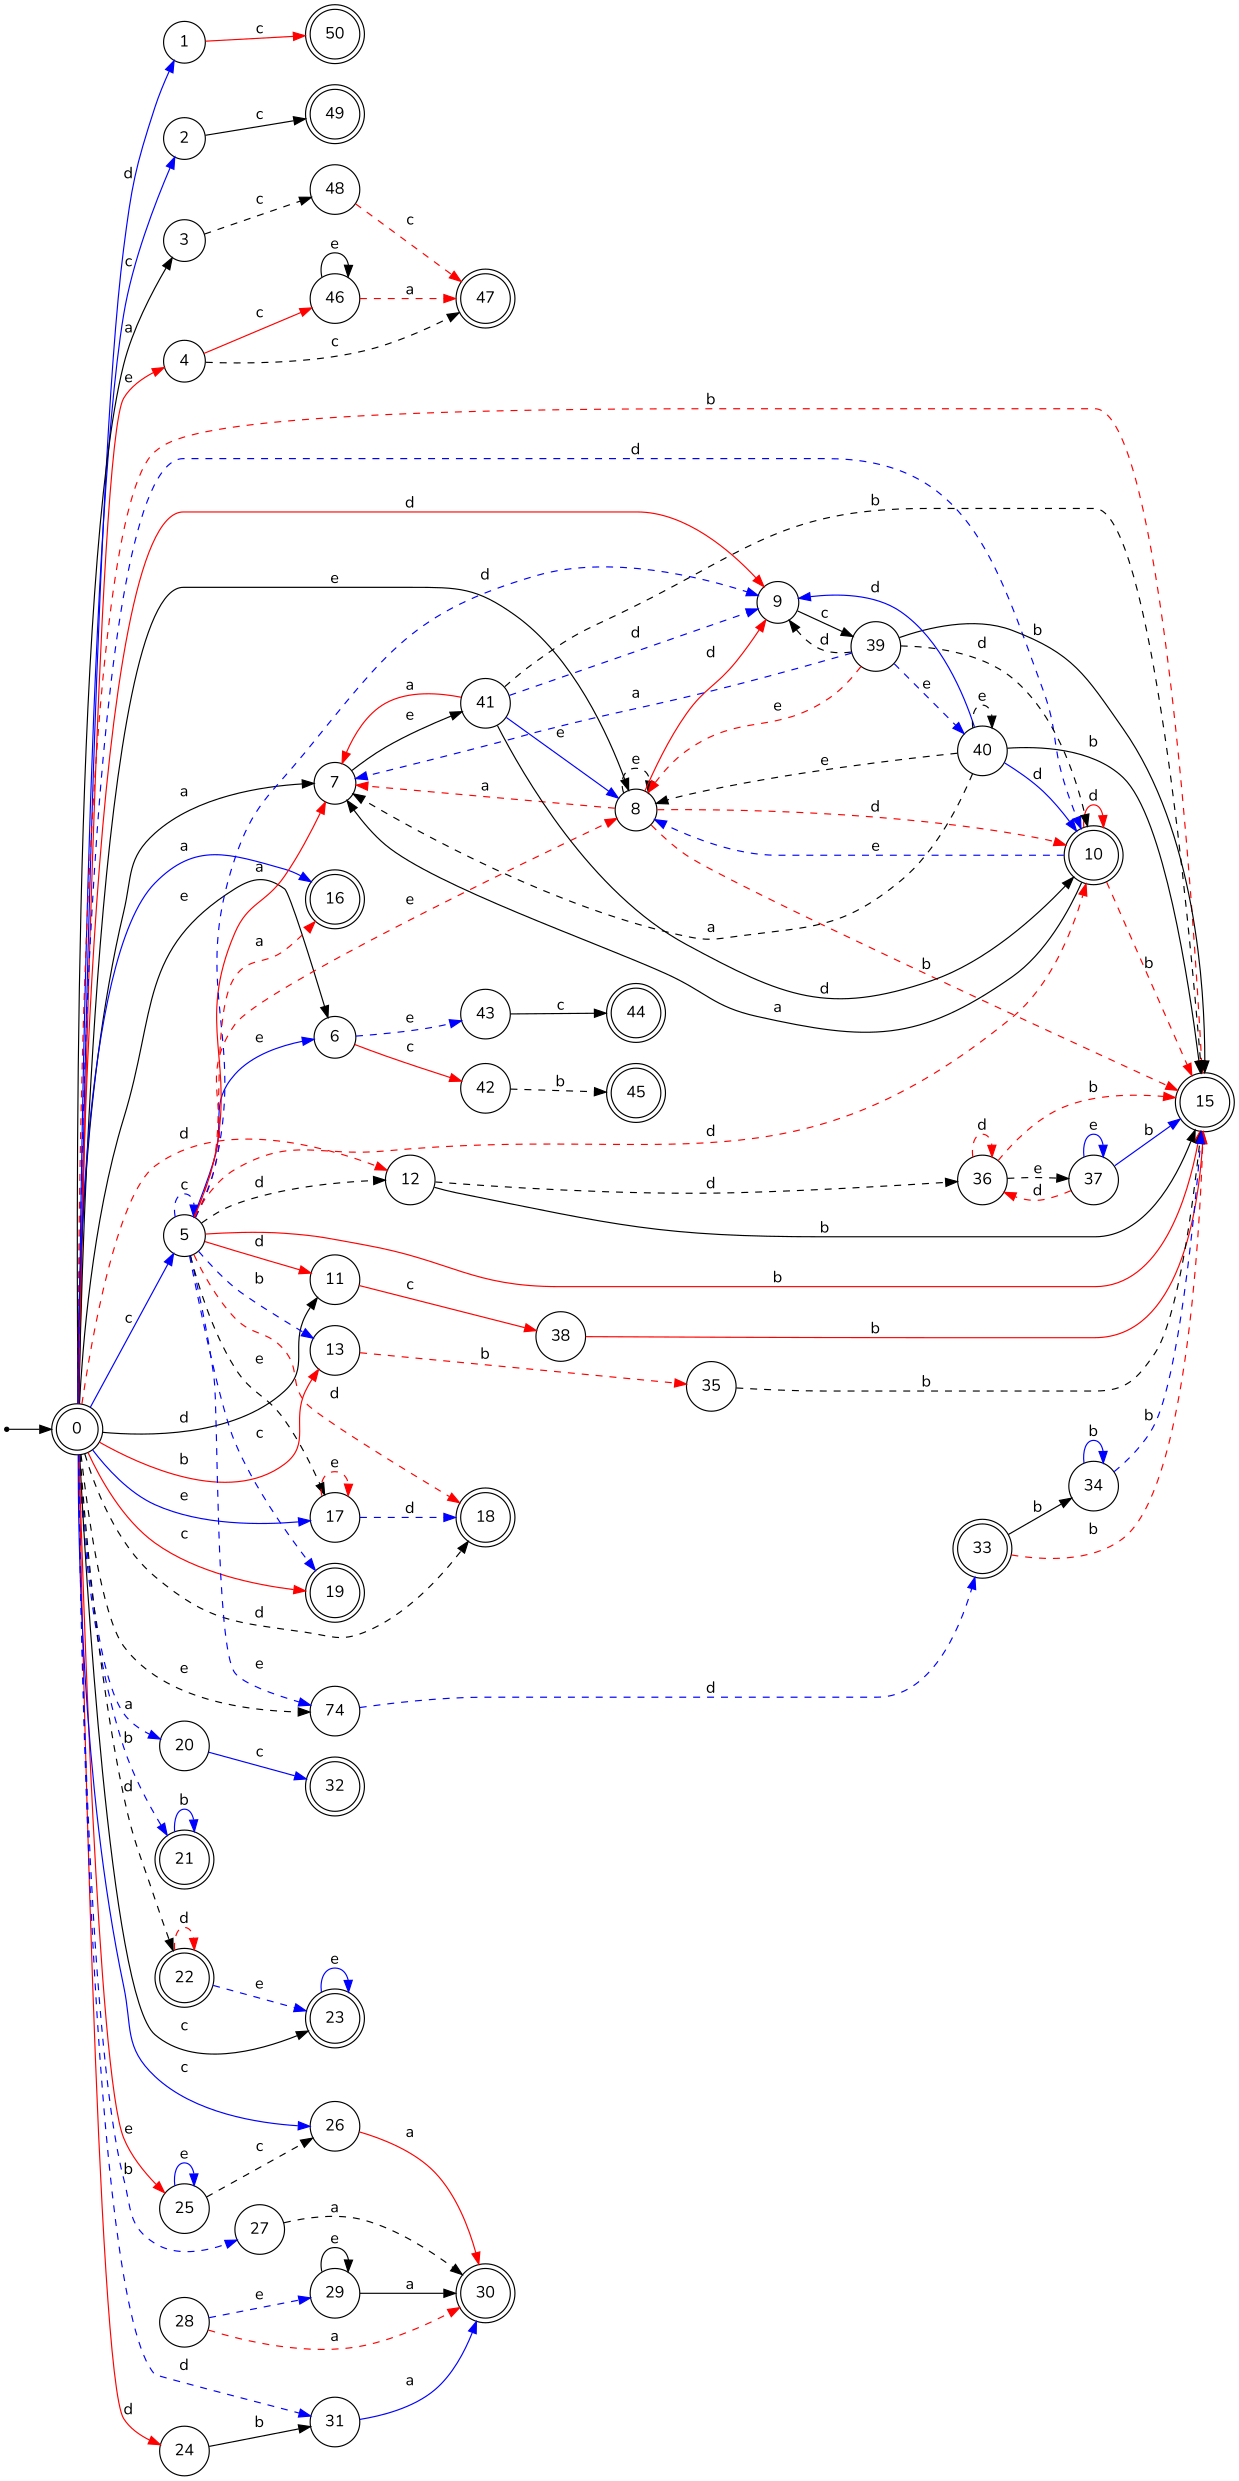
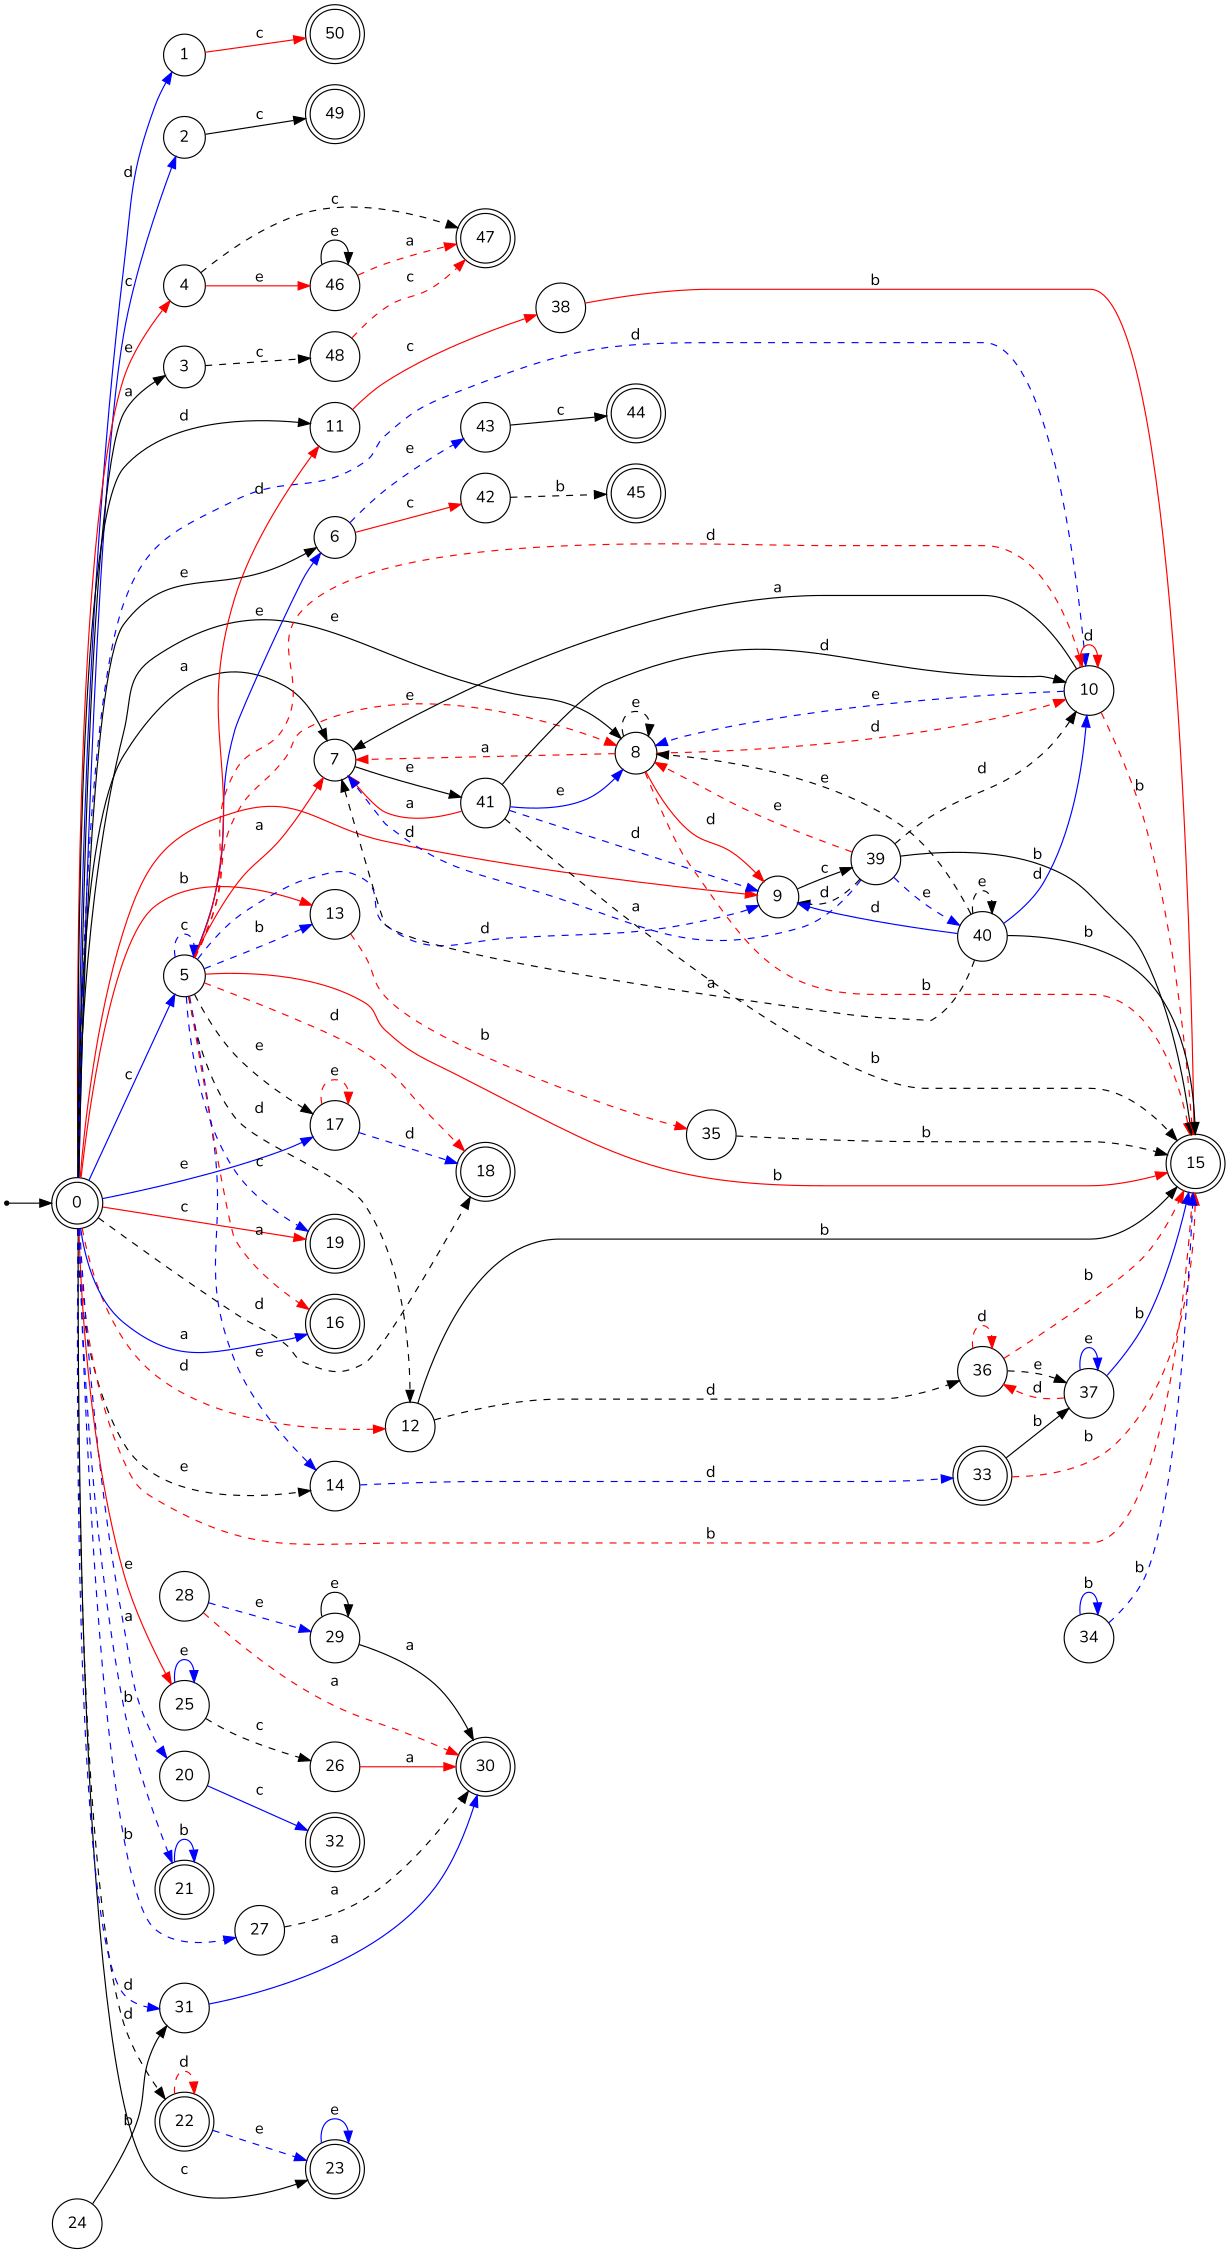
edge "4" -> "46": label "c" -> "e"
node "10": shape doublecircle -> circle
edge "33" -> "34": now "33" -> "37"
node "74": label "74" -> "14"
edge "0" -> "26": removed, label "c"
edge "0" -> "24": removed, label "d"
